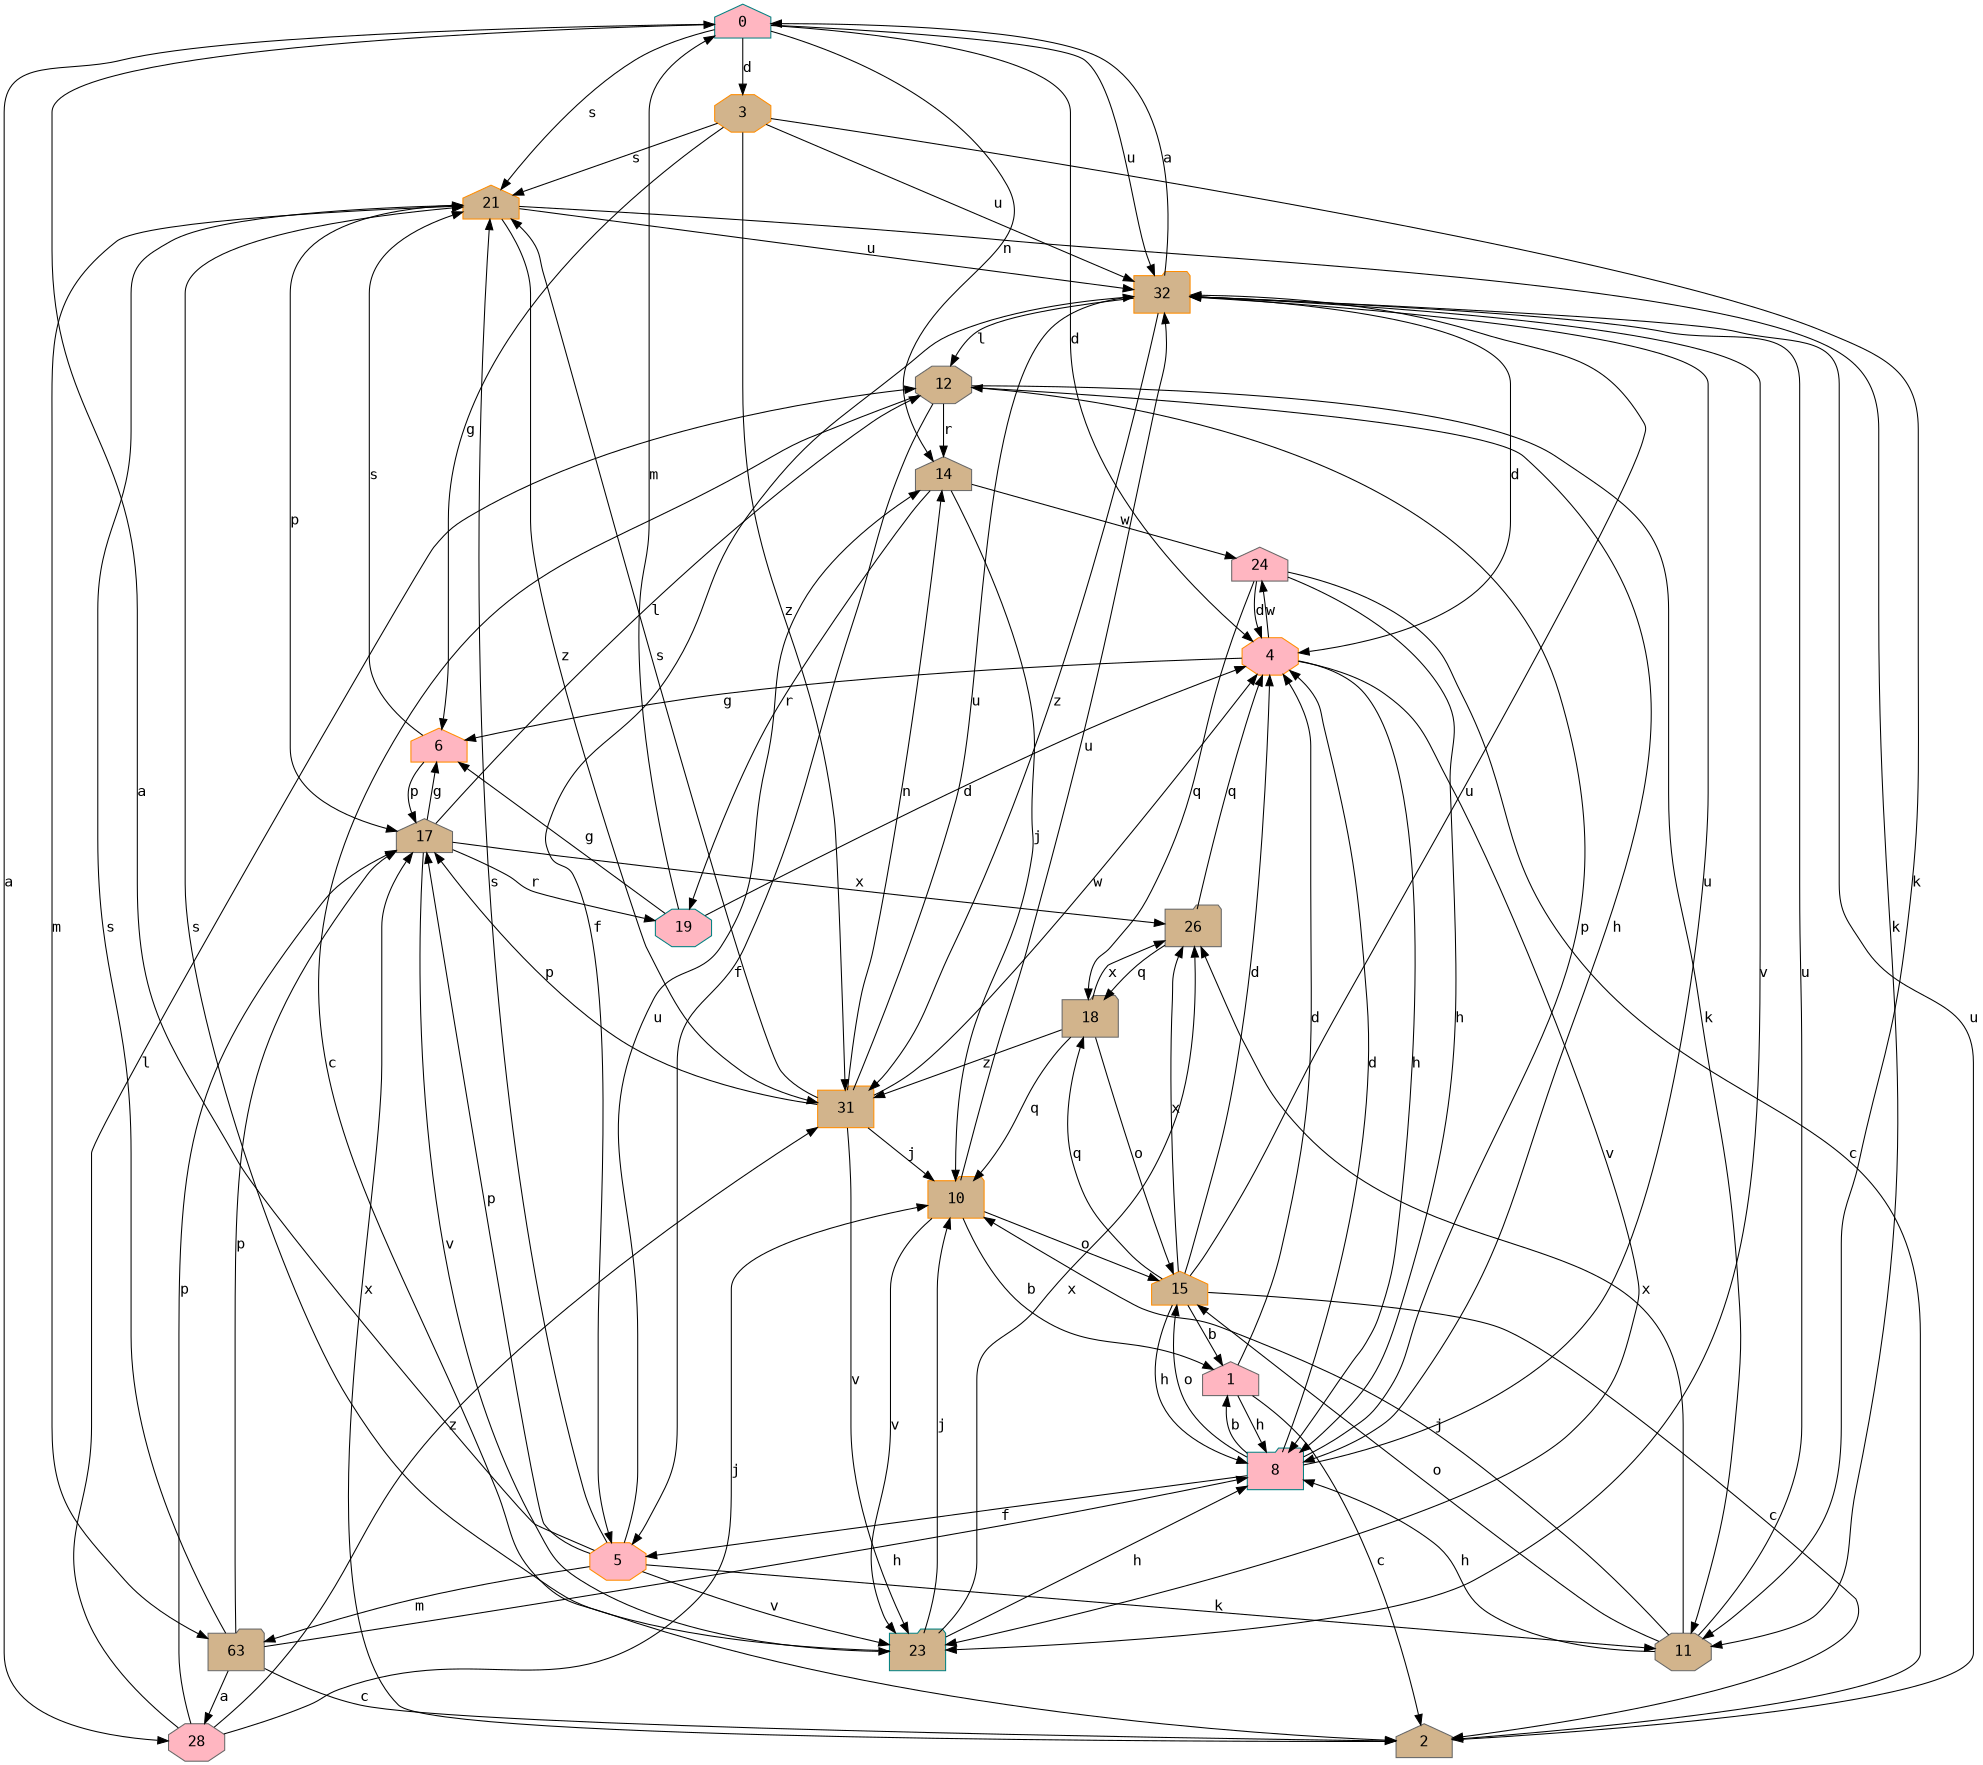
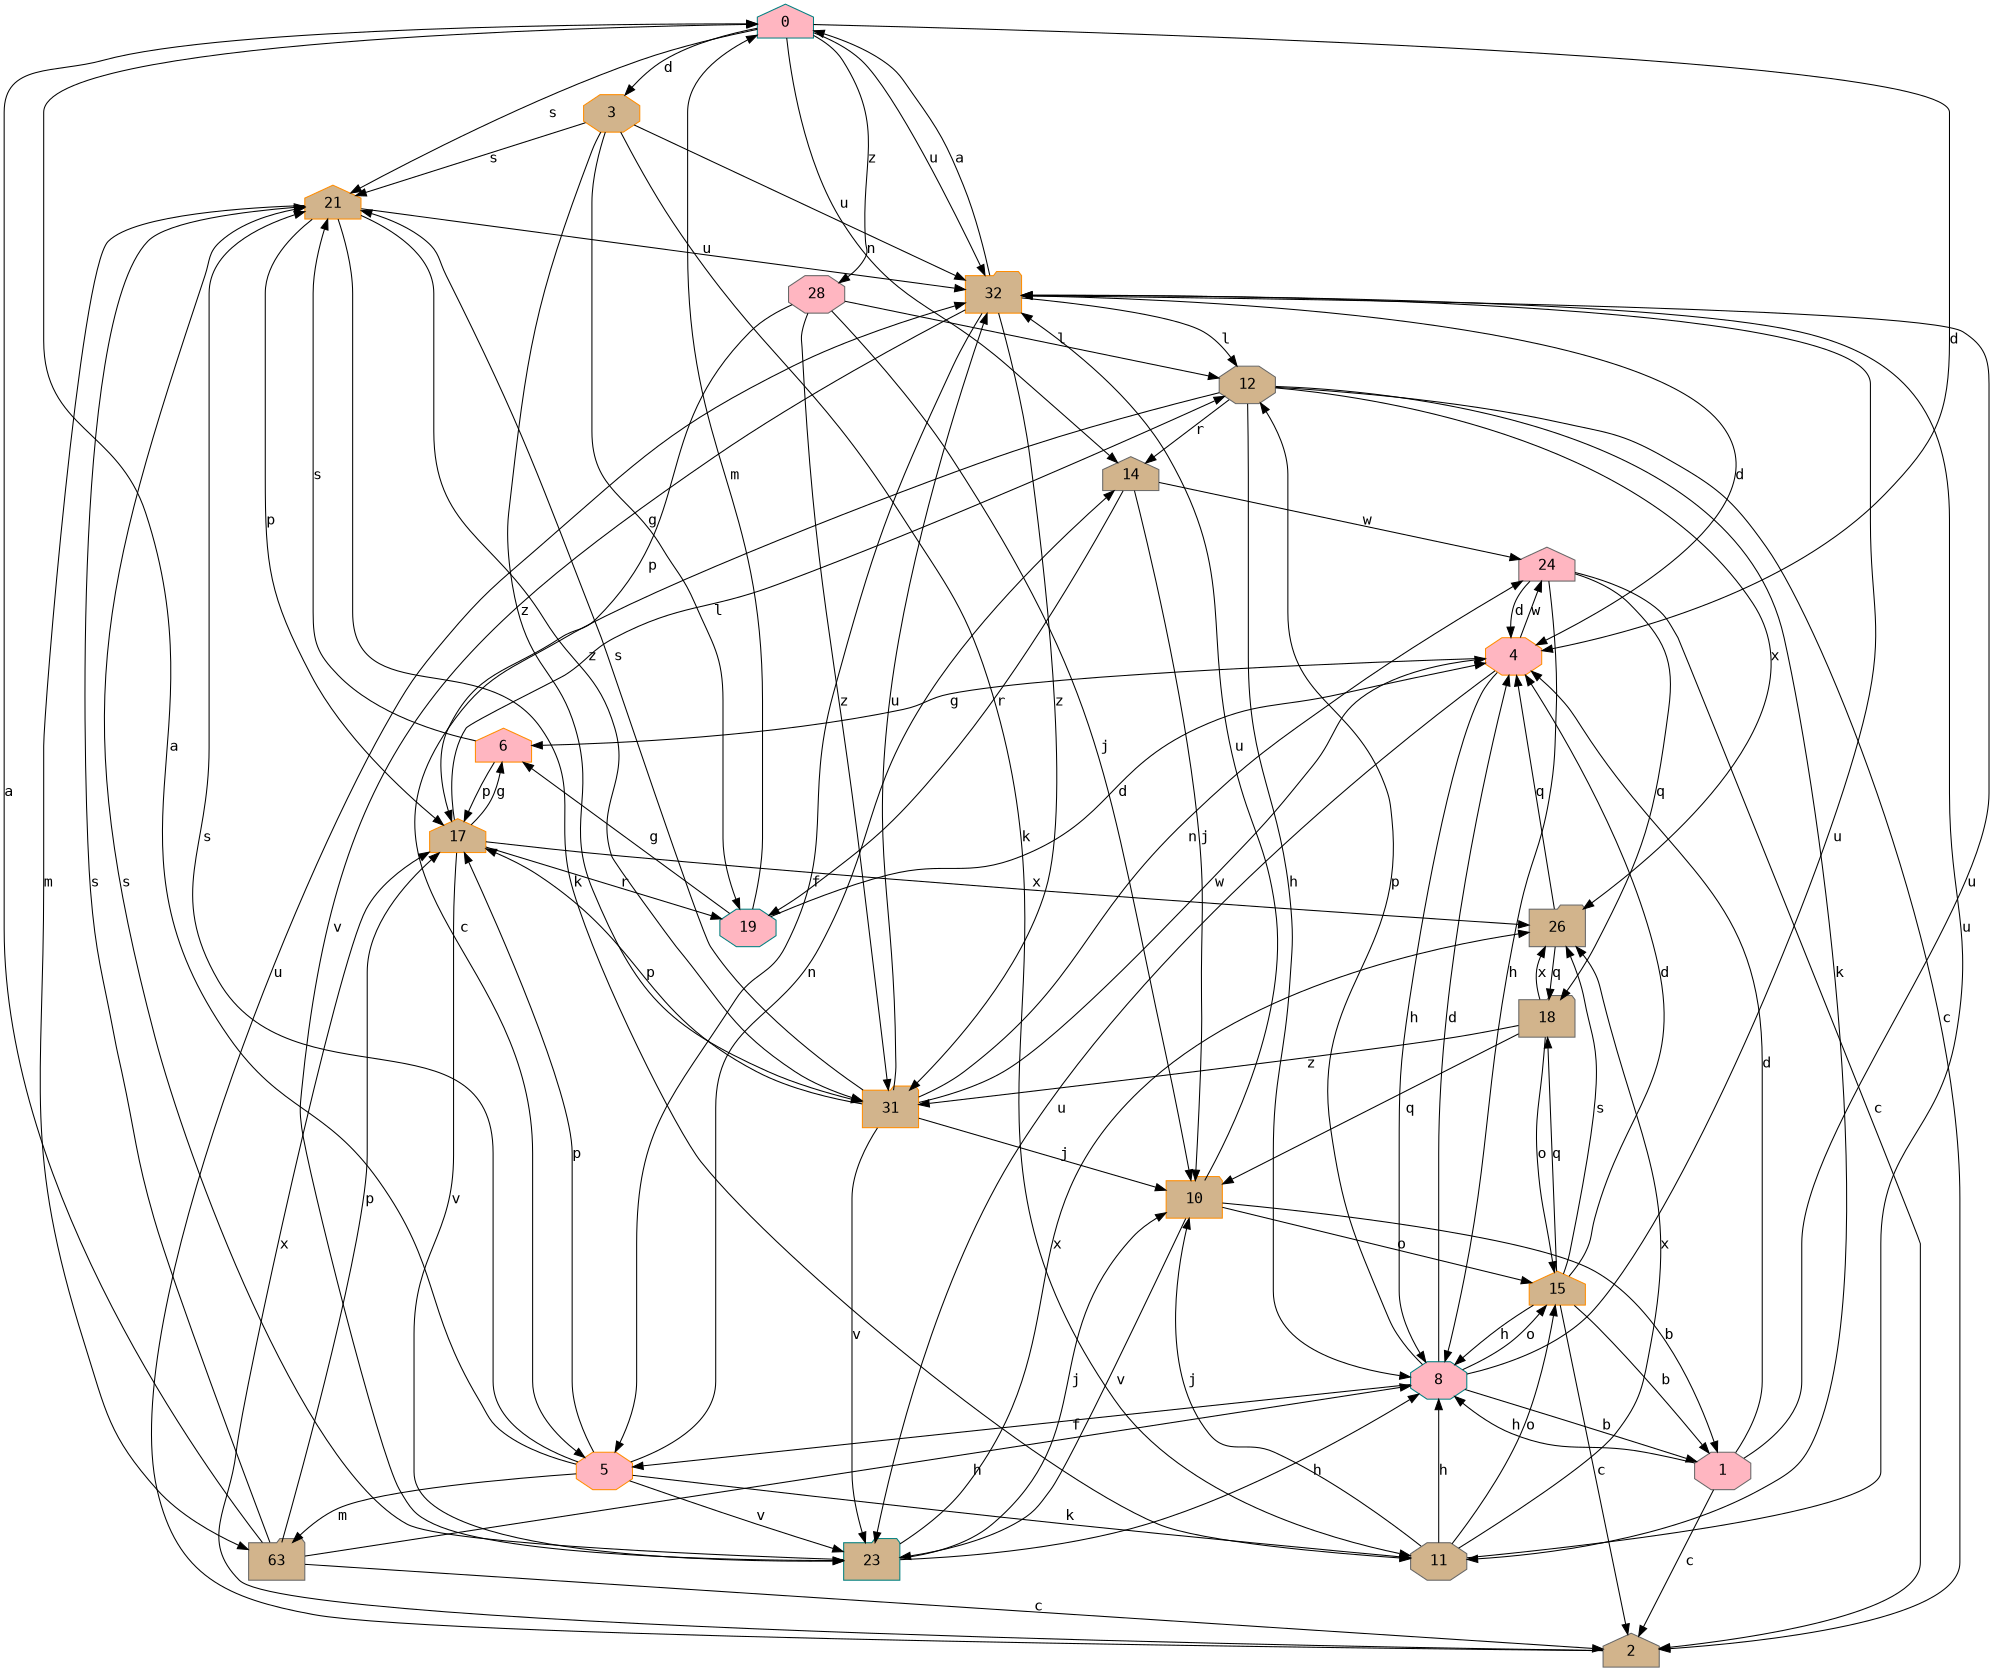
edge "3" -> "6": now "3" -> "19"
edge "12" -> "26": added, label "x"
edge "15" -> "32": now "1" -> "32"
edge "31" -> "14": now "31" -> "24"
node "17": color gray40 -> darkorange
edge "0" -> "28": label "a" -> "z"
edge "12" -> "5": label "f" -> "c"
edge "5" -> "14": label "u" -> "n"
edge "15" -> "26": label "x" -> "s"
edge "4" -> "23": label "v" -> "u"
node "1": shape house -> octagon
node "8": shape folder -> octagon
edge "63" -> "28": now "63" -> "0"
